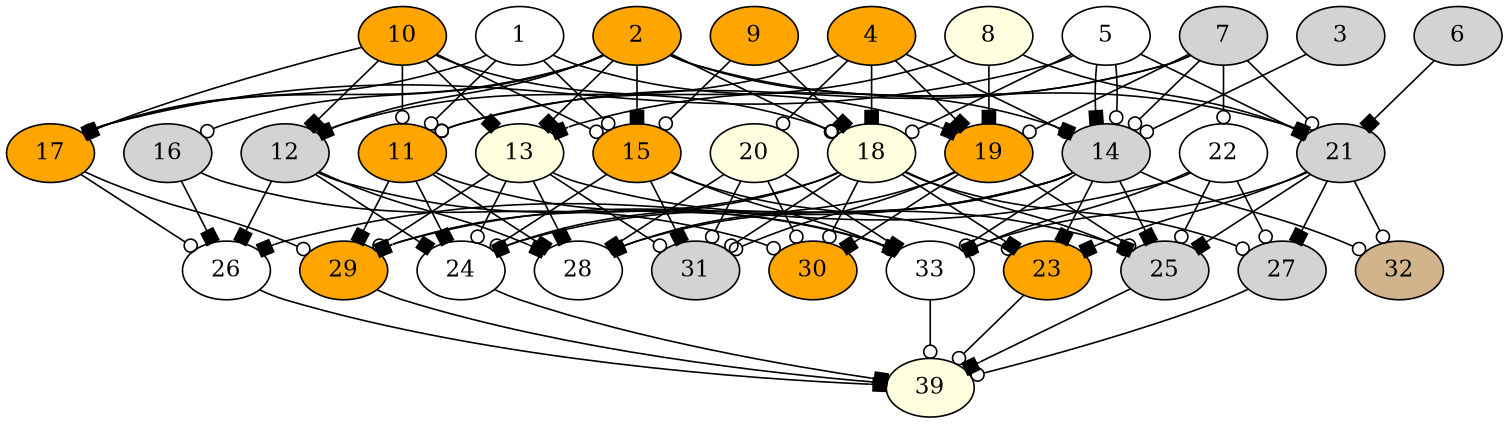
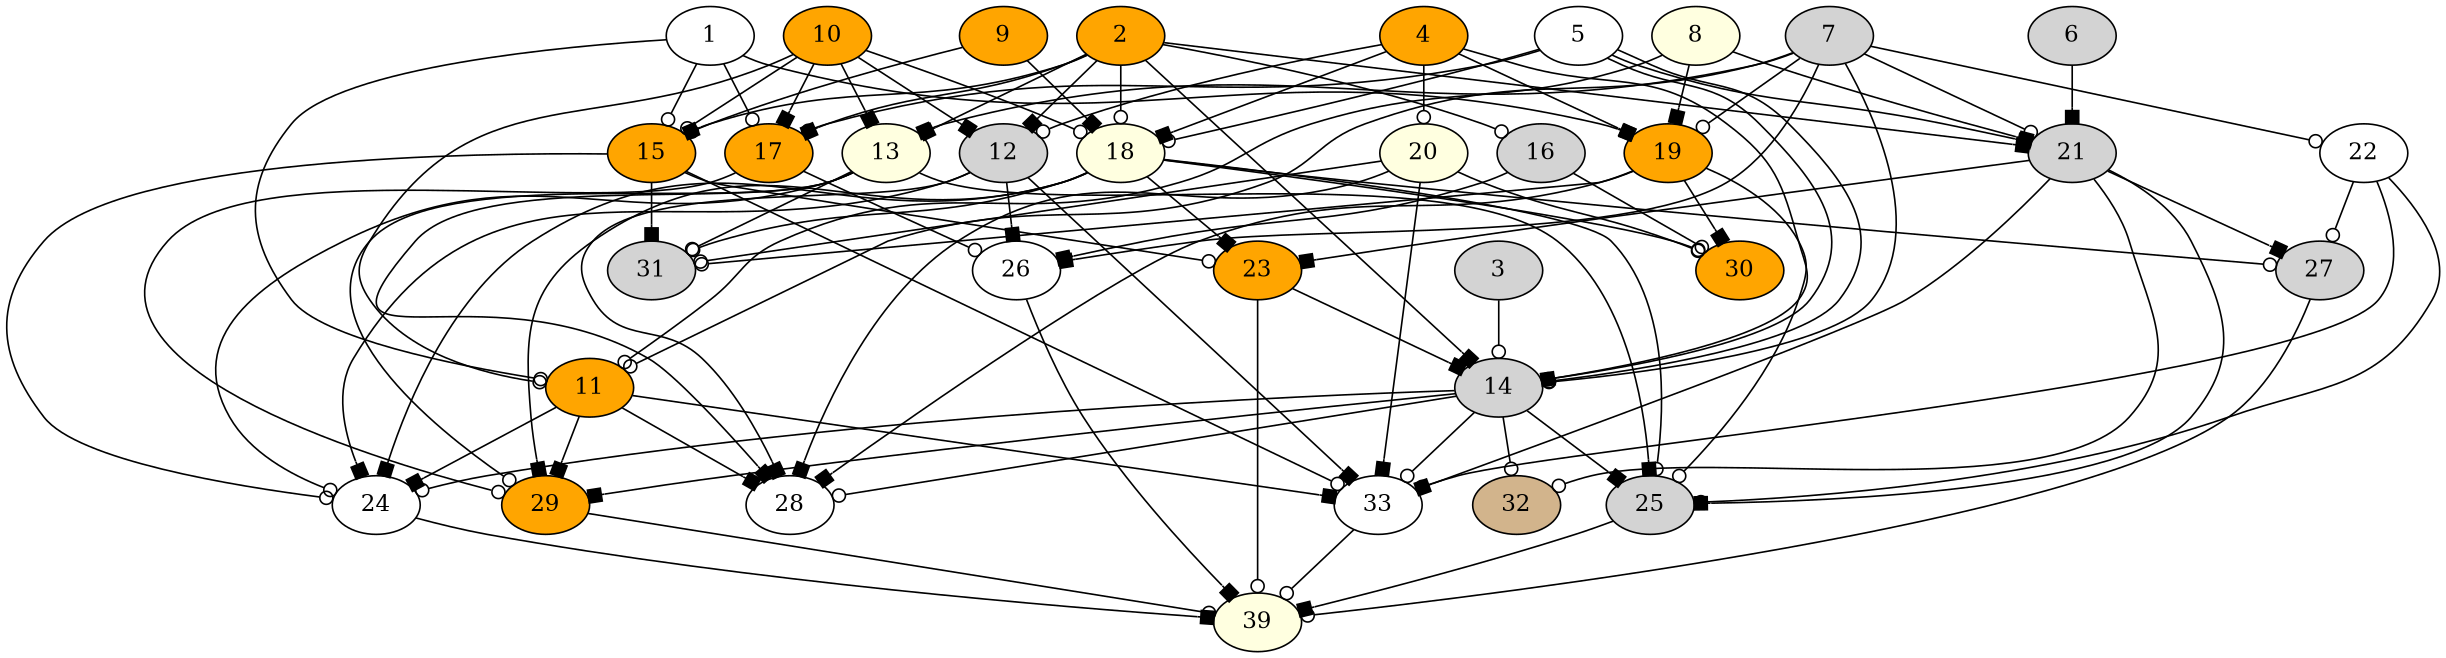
edge "14" -> "23": reversed
edge "22" -> "26": now "7" -> "26"
